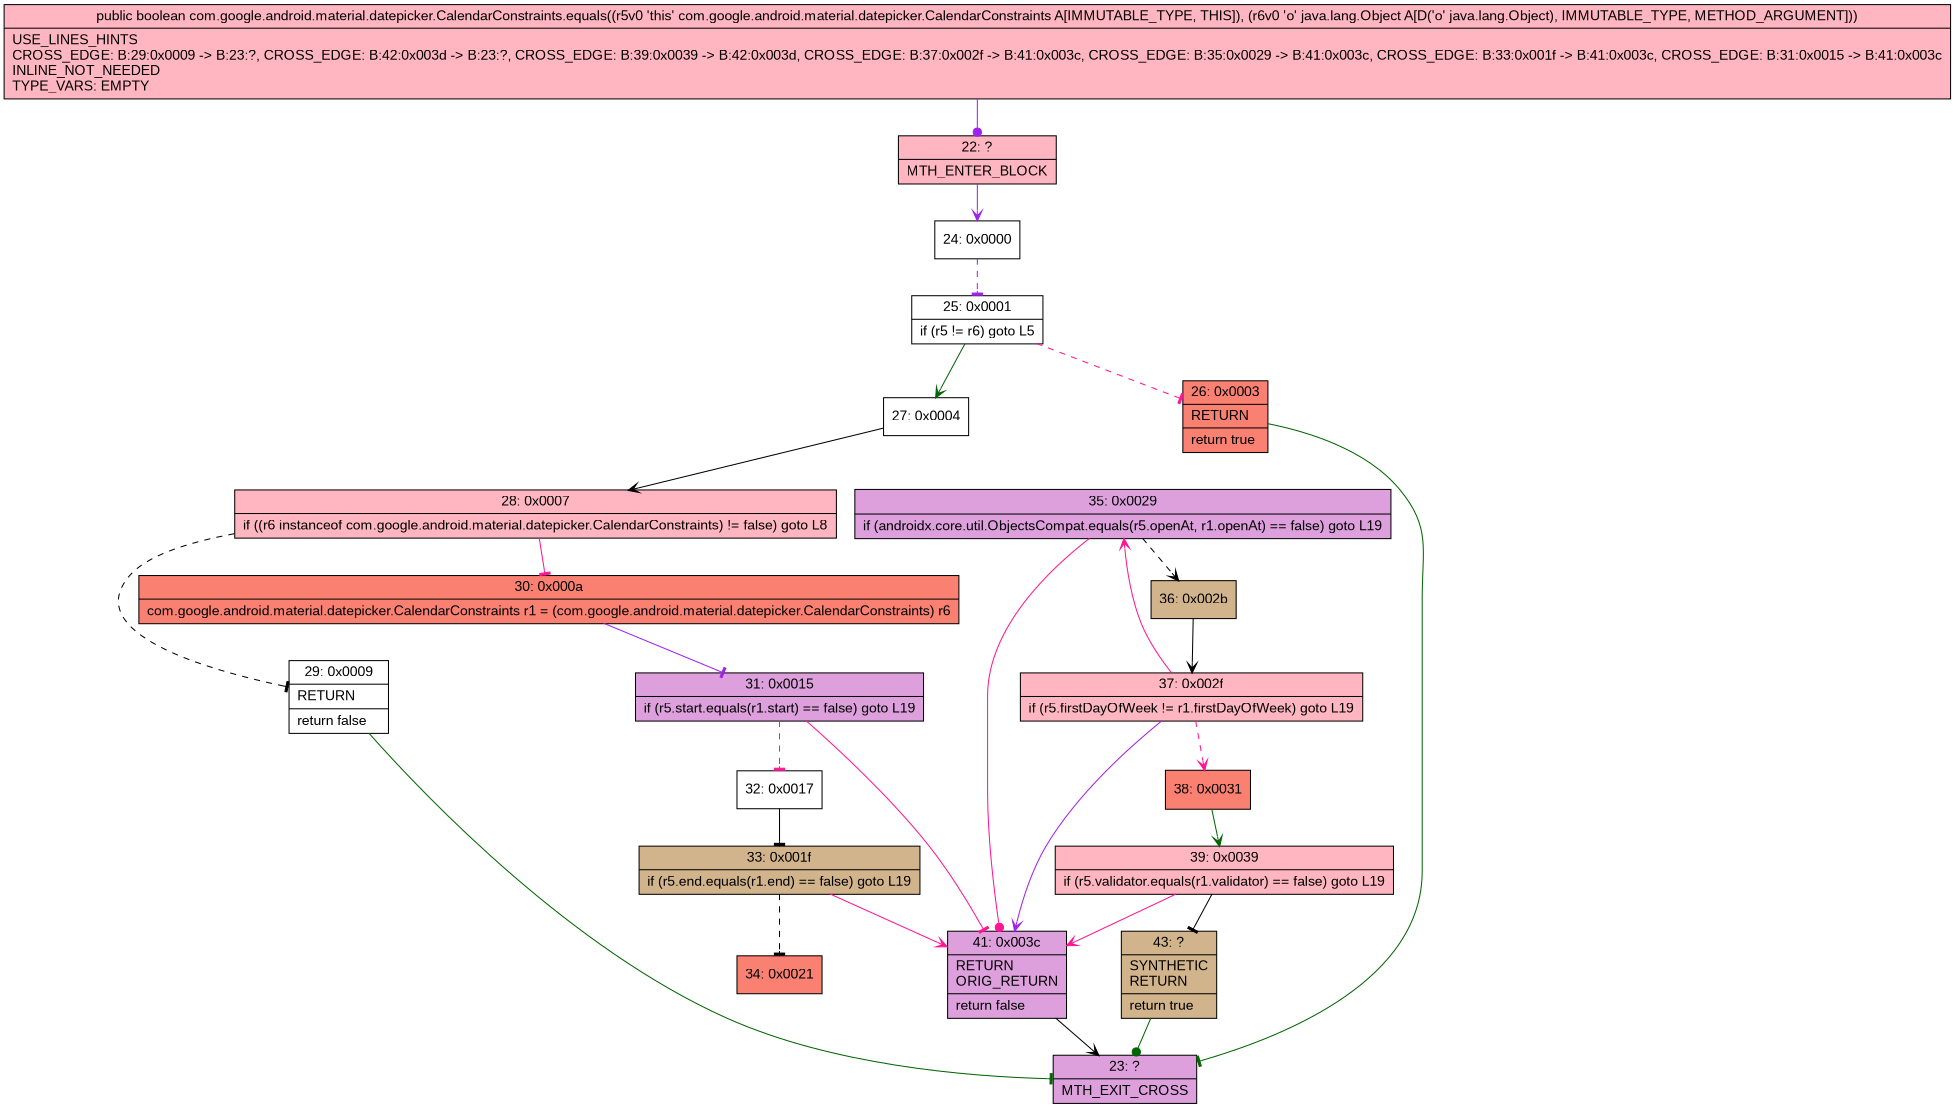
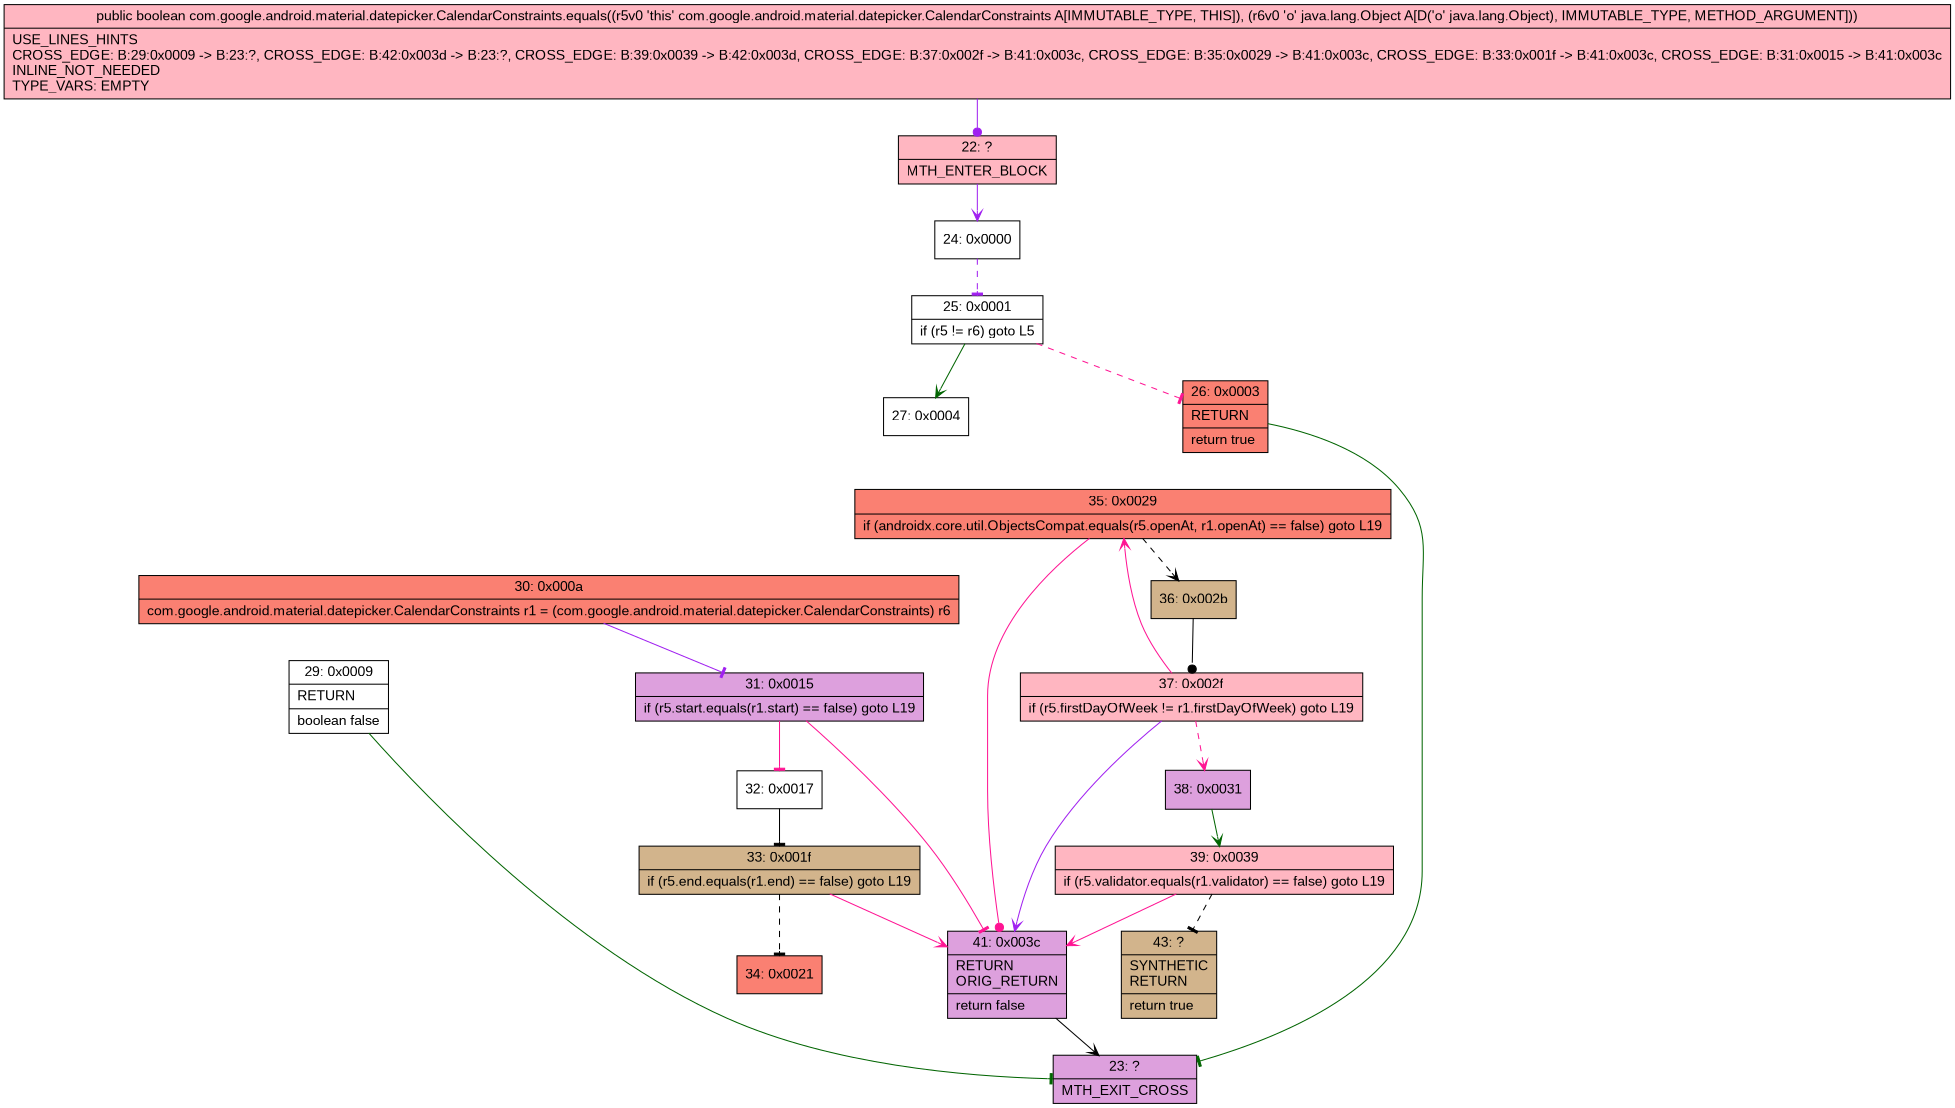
node "28: 0x0007": removed
node "35: 0x0029": fillcolor plum -> salmon
edge "36: 0x002b" -> "37: 0x002f": arrowhead vee -> dot
node "29: 0x0009": text "return false" -> "boolean false"
edge "31: 0x0015" -> "32: 0x0017": style dashed -> solid
node "38: 0x0031": fillcolor salmon -> plum
edge "39: 0x0039" -> "43: ?": style solid -> dashed
edge "43: ?" -> "23: ?": removed
